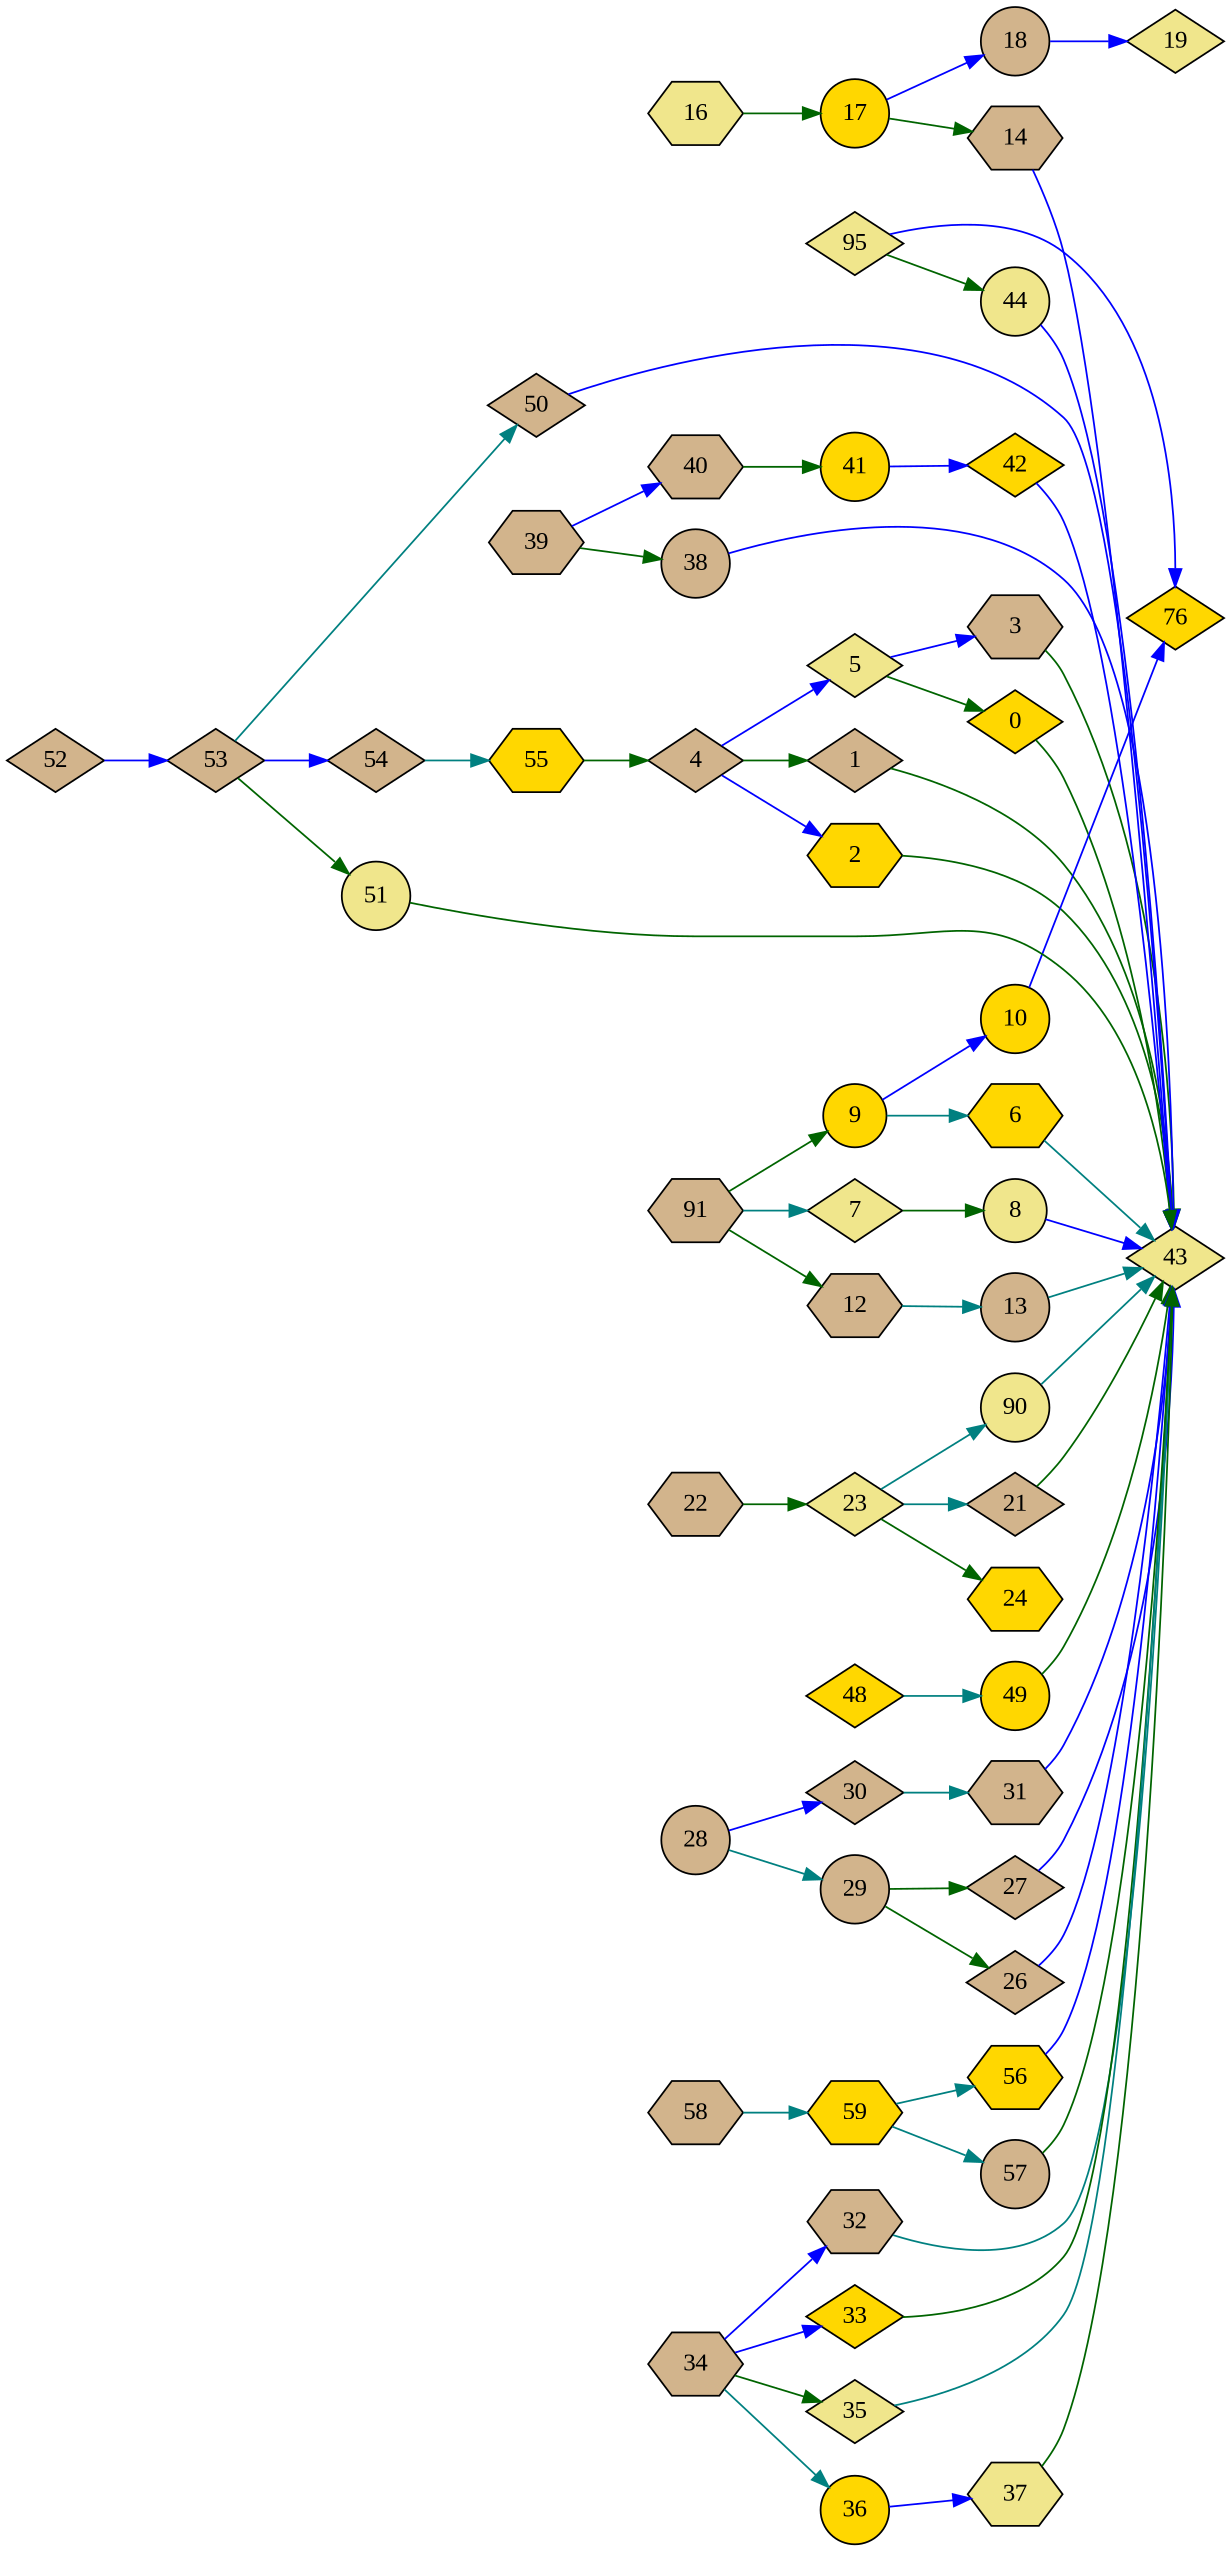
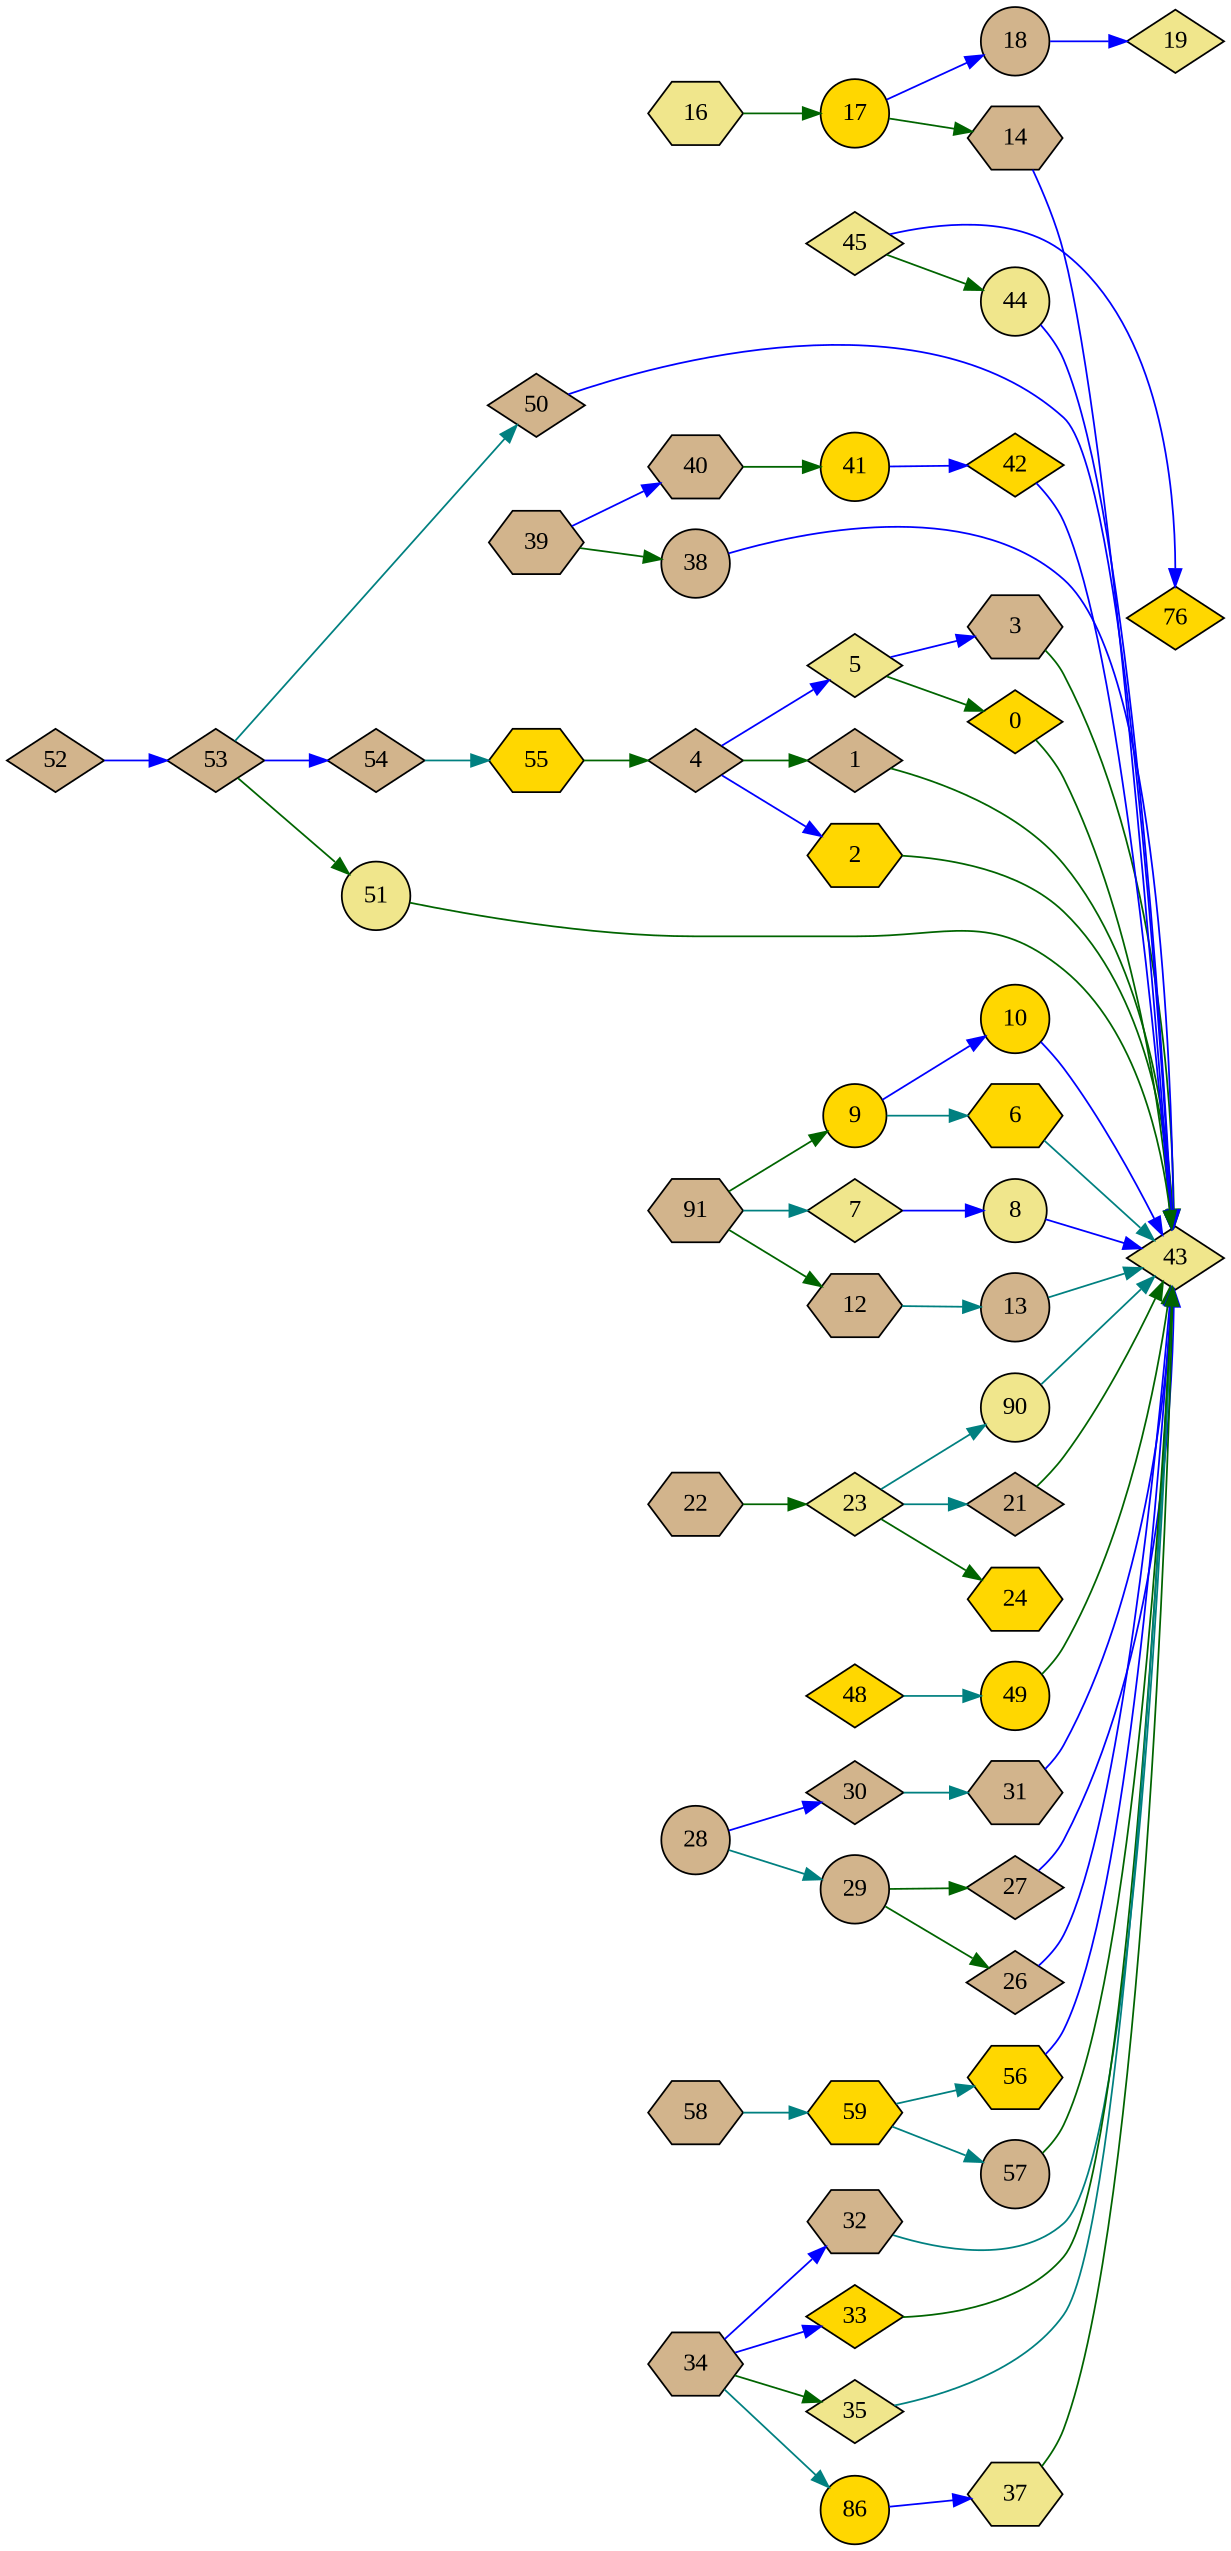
node "95": label "95" -> "45"
edge "10" -> "76": now "10" -> "43"
edge "7" -> "8": color darkgreen -> blue
node "36": label "36" -> "86"
